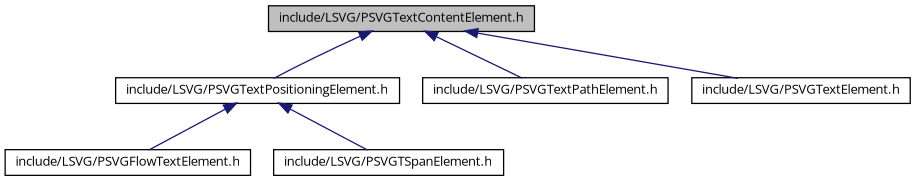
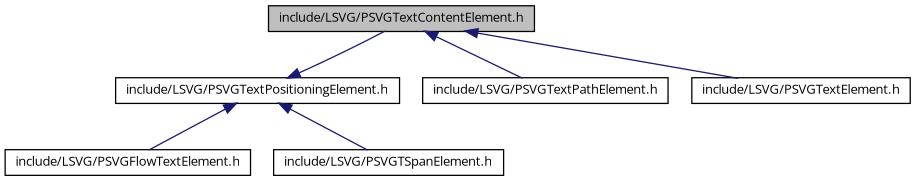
edge "include/LSVG/PSVGTextPositioningElement.h" -> "include/LSVG/PSVGTextContentElement.h": reversed
